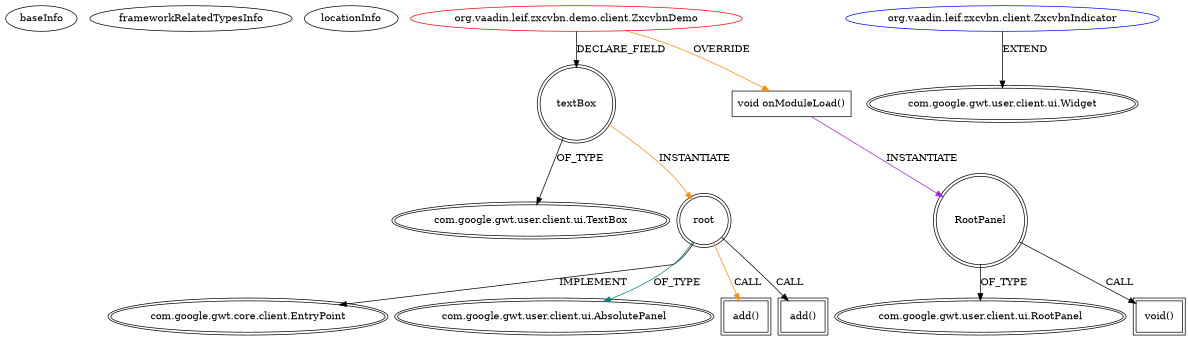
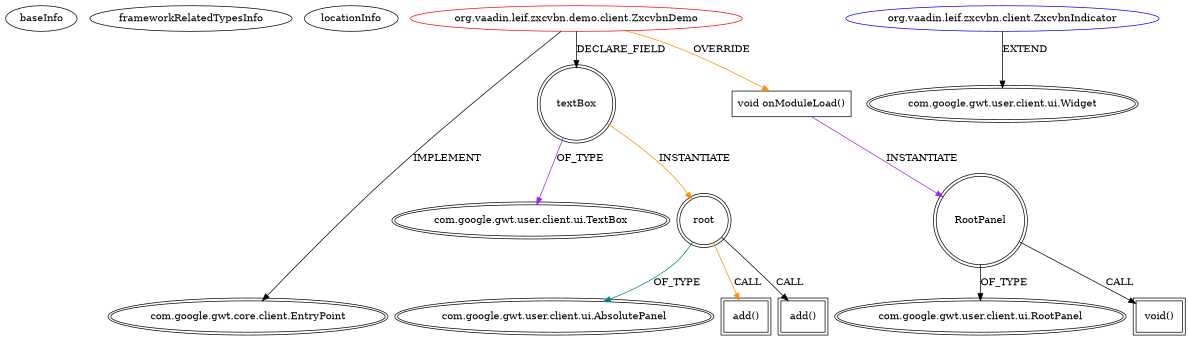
edge "textBox" -> "com.google.gwt.user.client.ui.TextBox": color black -> purple
edge "root" -> "com.google.gwt.core.client.EntryPoint": now "org.vaadin.leif.zxcvbn.demo.client.ZxcvbnDemo" -> "com.google.gwt.core.client.EntryPoint"
